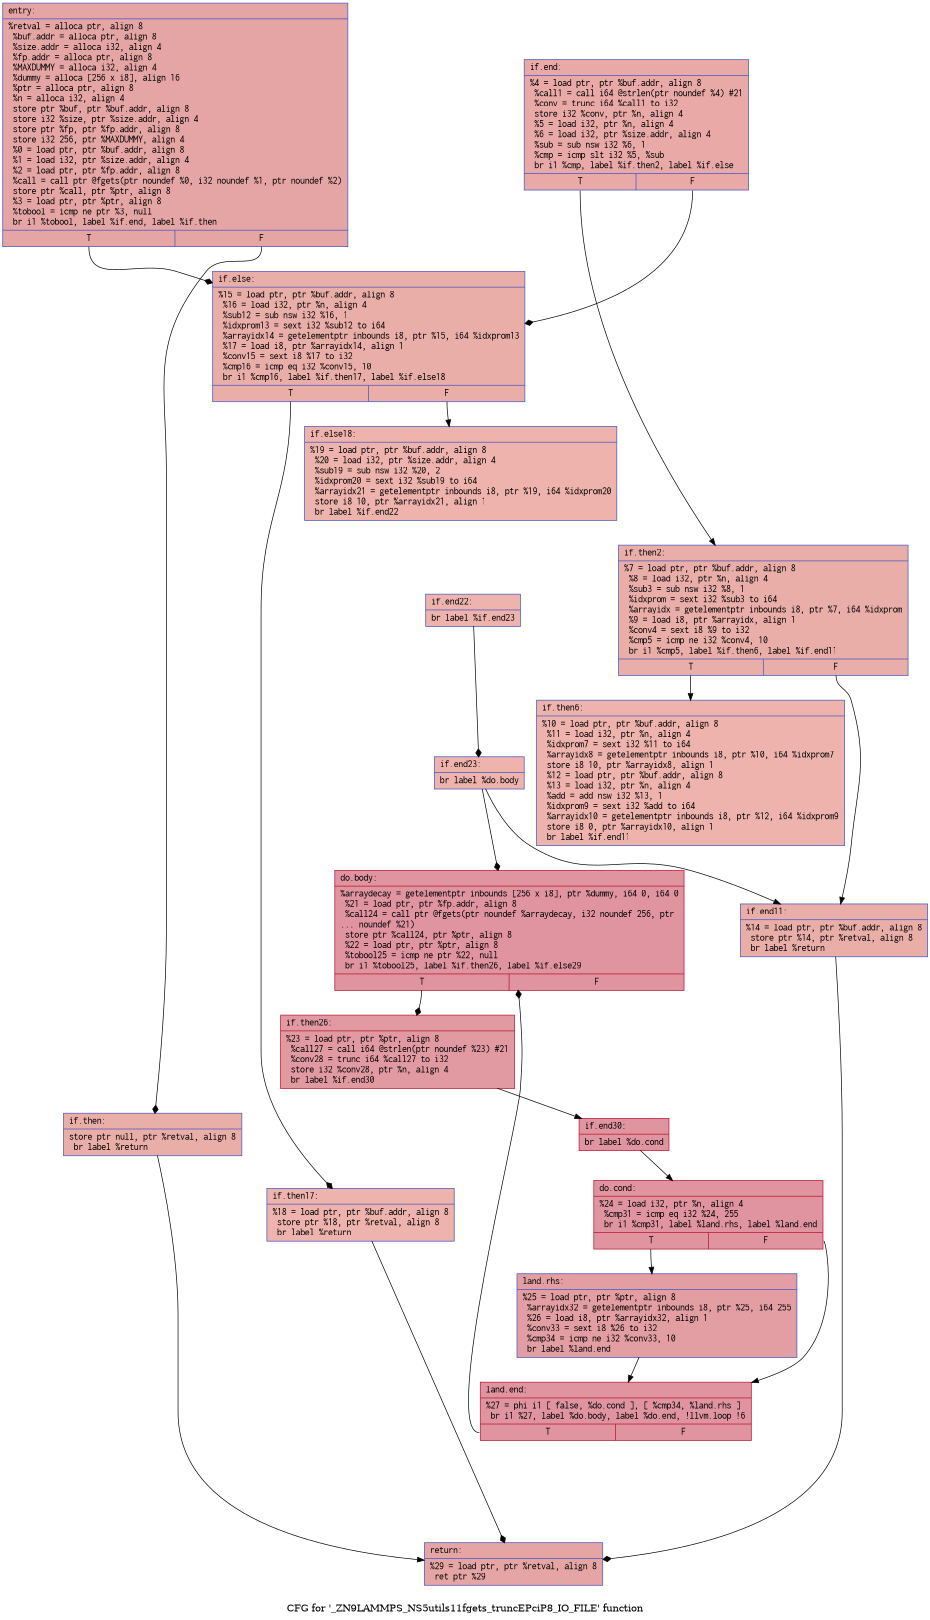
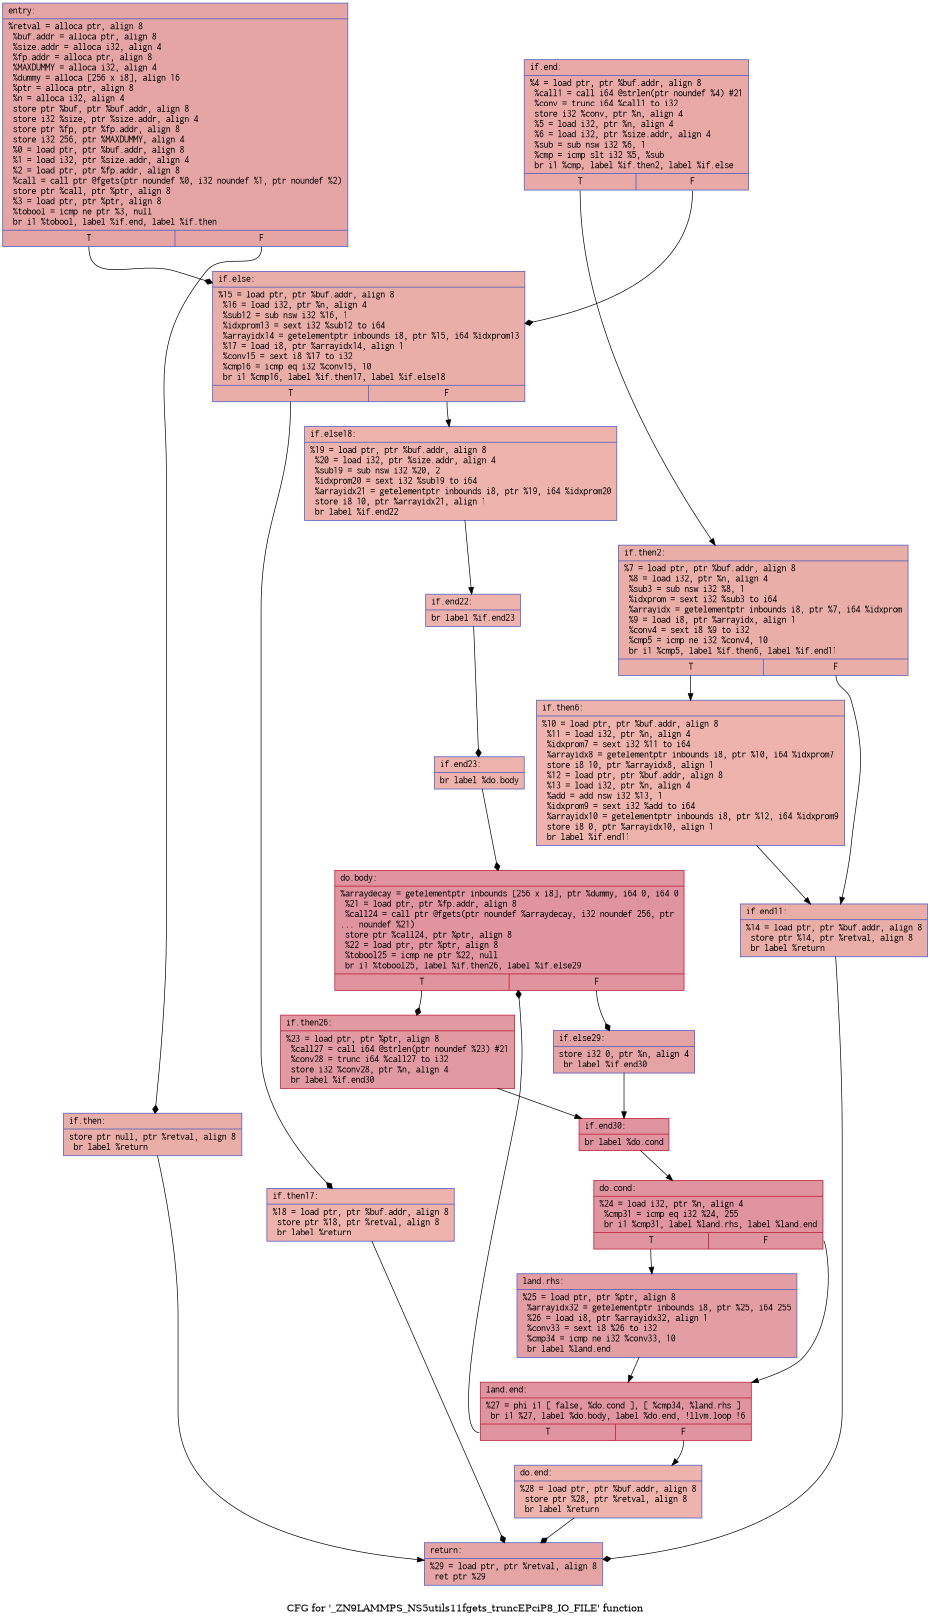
edge "if.else18:" -> "if.end22:": added
edge "if.end23:" -> "if.end11:": now "if.then6:" -> "if.end11:"
node "if.else29:": added
node "do.end:": added
